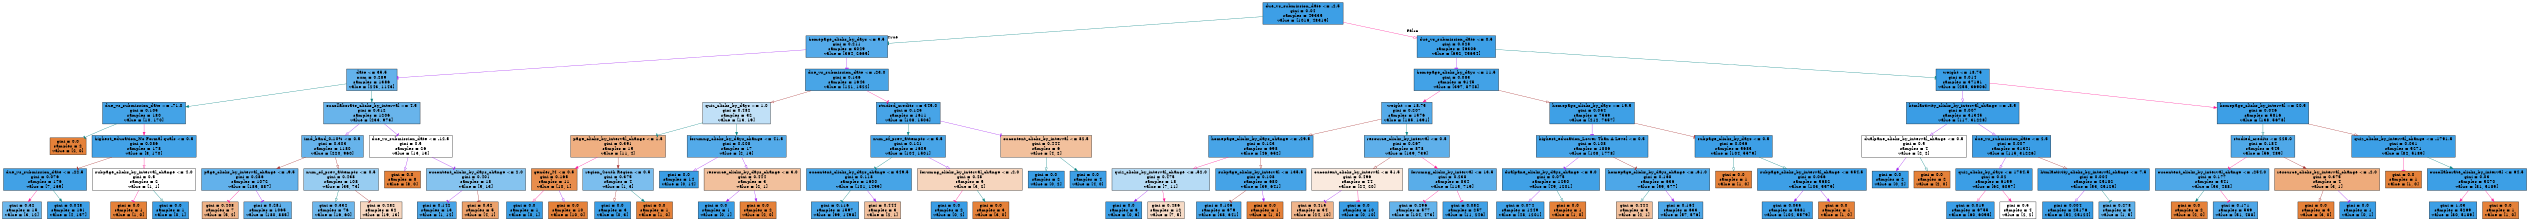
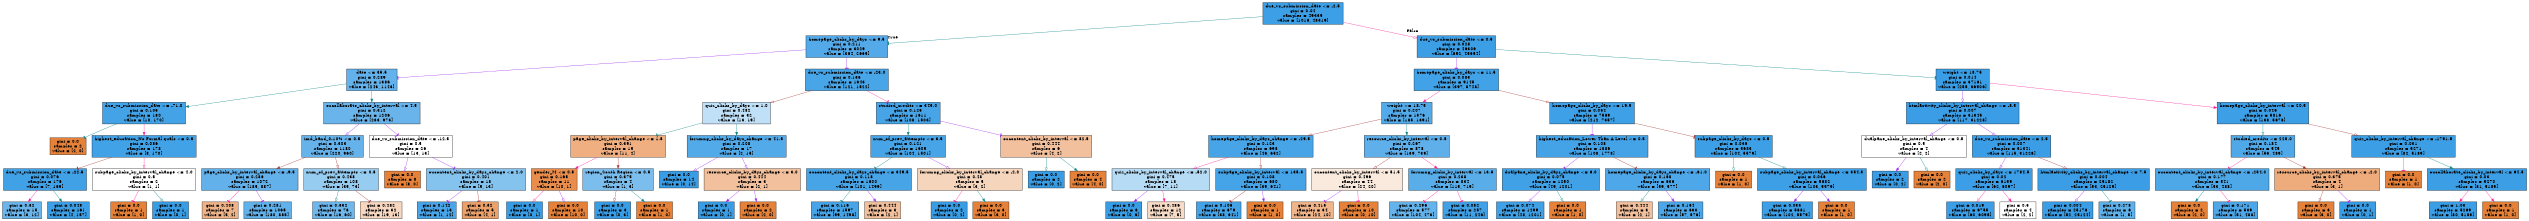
node "date <= 35.5 num = 0.289 samples = 1386 value = [243, 1143]": label "date <= 35.5 num = 0.289 samples = 1386 value = [243, 1143]" -> "date <= 35.5 gini = 0.289 samples = 1386 value = [243, 1143]"
node "gini = 0.0 samples = 4 value = [4, 0]": fillcolor #399de5fa -> #e58139ff
node "gini = 0.0 samples = 10 value = [0, 10]": fillcolor #399de5ff -> #e58139ff
node "gini = 0.074 samples = 1249 value = [48, 1201]": label "gini = 0.074 samples = 1249 value = [48, 1201]" -> "gini = 0.074 samples = 1299 value = [48, 1201]"
